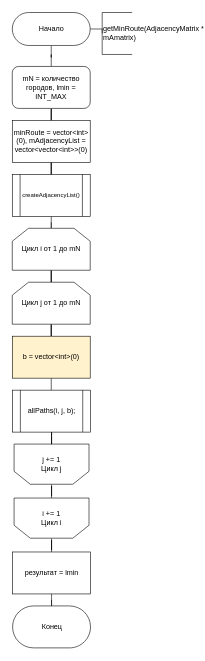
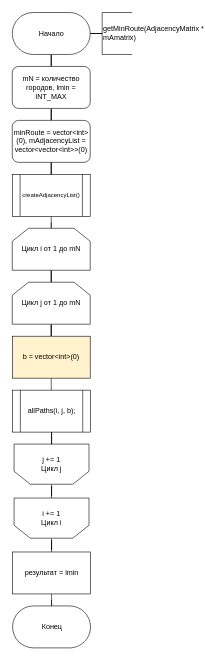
node "Начало": size 78x33 -> 78x42
node "minRoute = vector<int>(0), mAdjacencyList = vector<vector<int>>(0)": shape rectangle -> rounded rectangle
